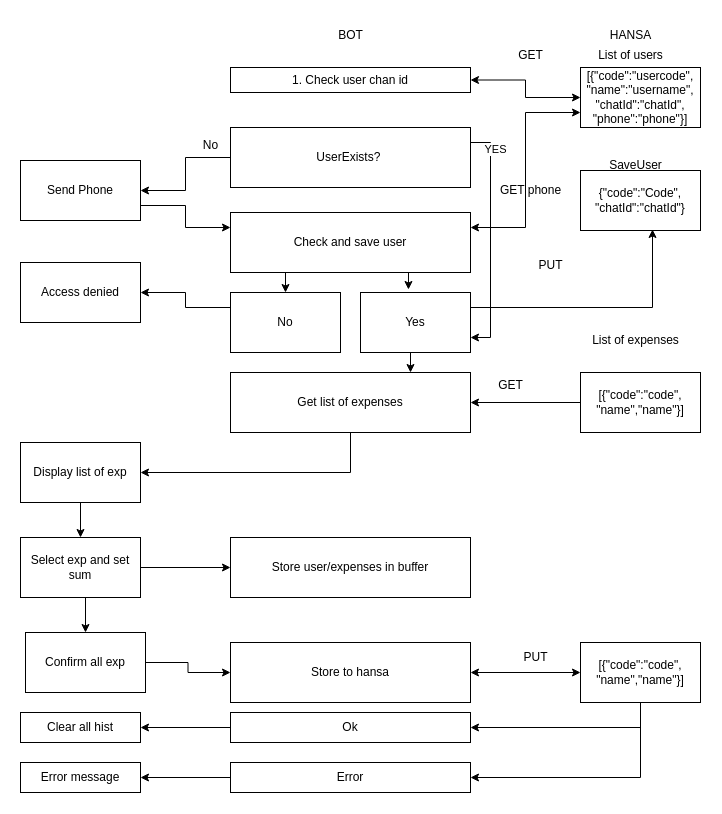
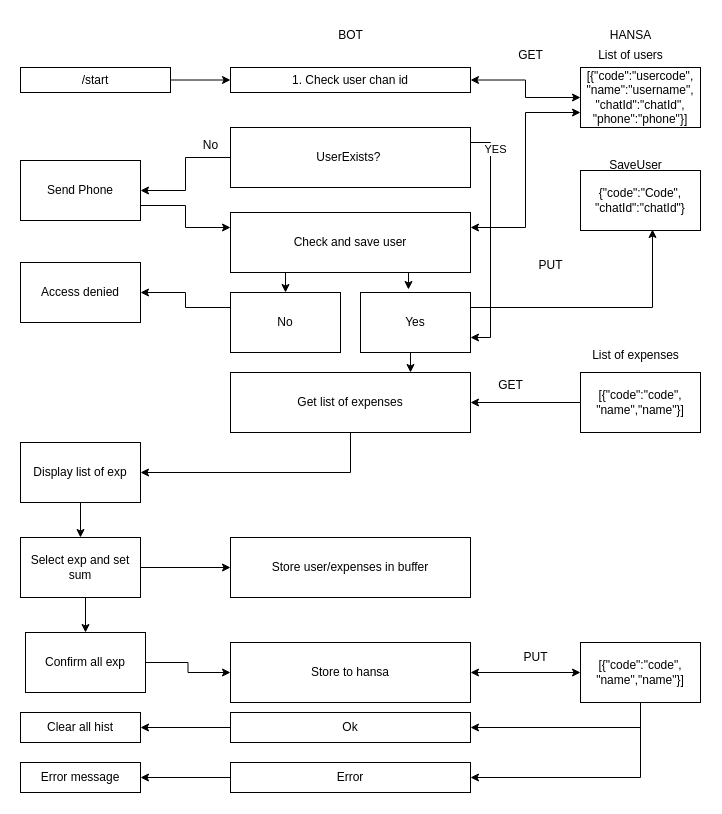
node "/start": added
edge "/start" -> "1. Check user chan id": added
node "GET phone": removed
node "List of expenses": moved (636, 341) -> (636, 356)
